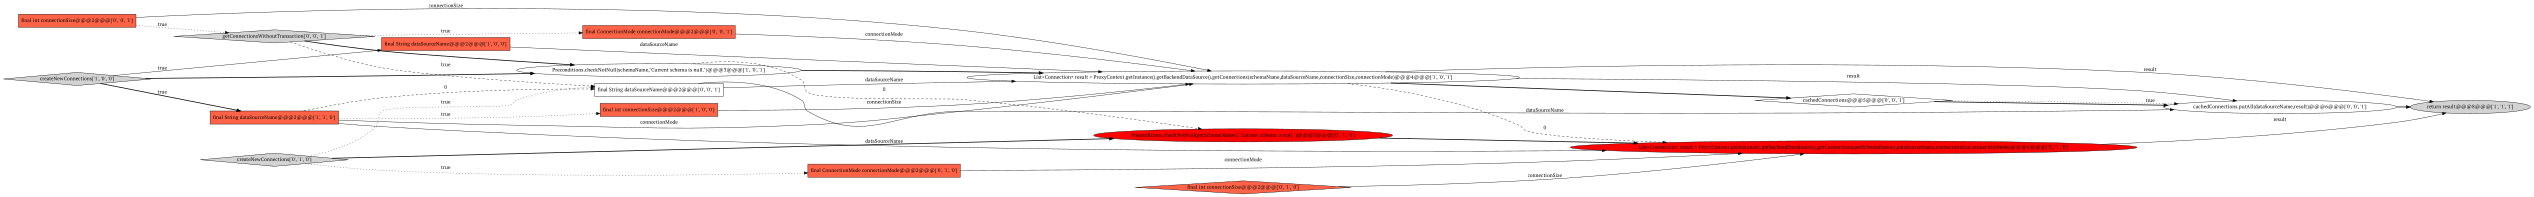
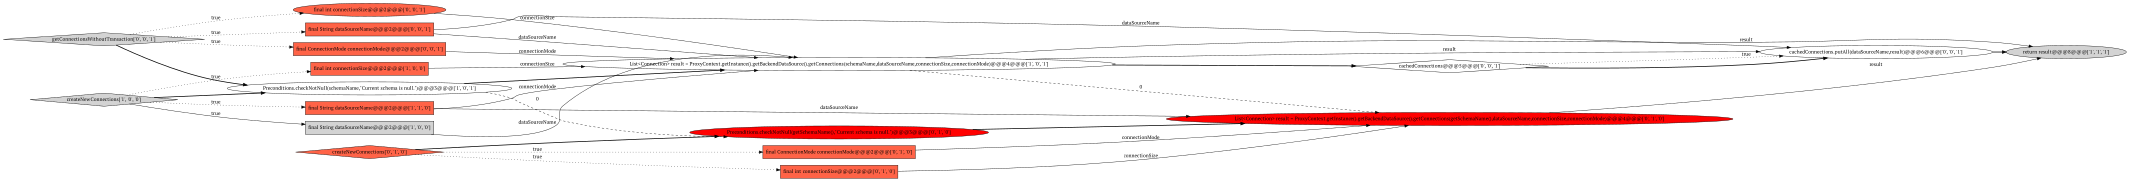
node "final int connectionSize@@@2@@@['0', '0', '1']": shape box -> ellipse
edge "final int connectionSize@@@2@@@['0', '0', '1']" -> "getConnectionsWithoutTransaction['0', '0', '1']": reversed
node "final String dataSourceName@@@2@@@['1', '0', '0']": fillcolor tomato -> lightgray
edge "getConnectionsWithoutTransaction['0', '0', '1']" -> "final String dataSourceName@@@2@@@['0', '0', '1']": style dashed -> dotted
node "final String dataSourceName@@@2@@@['0', '0', '1']": fillcolor white -> tomato
edge "final String dataSourceName@@@2@@@['1', '1', '0']" -> "final String dataSourceName@@@2@@@['0', '0', '1']": removed, label "0"
edge "createNewConnections['1', '0', '0']" -> "final String dataSourceName@@@2@@@['1', '1', '0']": style bold -> dotted
edge "createNewConnections['0', '1', '0']" -> "final String dataSourceName@@@2@@@['0', '0', '1']": now "createNewConnections['0', '1', '0']" -> "final int connectionSize@@@2@@@['0', '1', '0']"
edge "final String dataSourceName@@@2@@@['1', '1', '0']" -> "final int connectionSize@@@2@@@['1', '0', '0']": now "createNewConnections['1', '0', '0']" -> "final int connectionSize@@@2@@@['1', '0', '0']"
node "createNewConnections['0', '1', '0']": fillcolor lightgray -> tomato
node "final int connectionSize@@@2@@@['0', '1', '0']": shape diamond -> box
